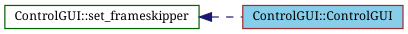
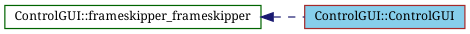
node "ControlGUI::set_frameskipper": label "ControlGUI::set_frameskipper" -> "ControlGUI::frameskipper_frameskipper"
